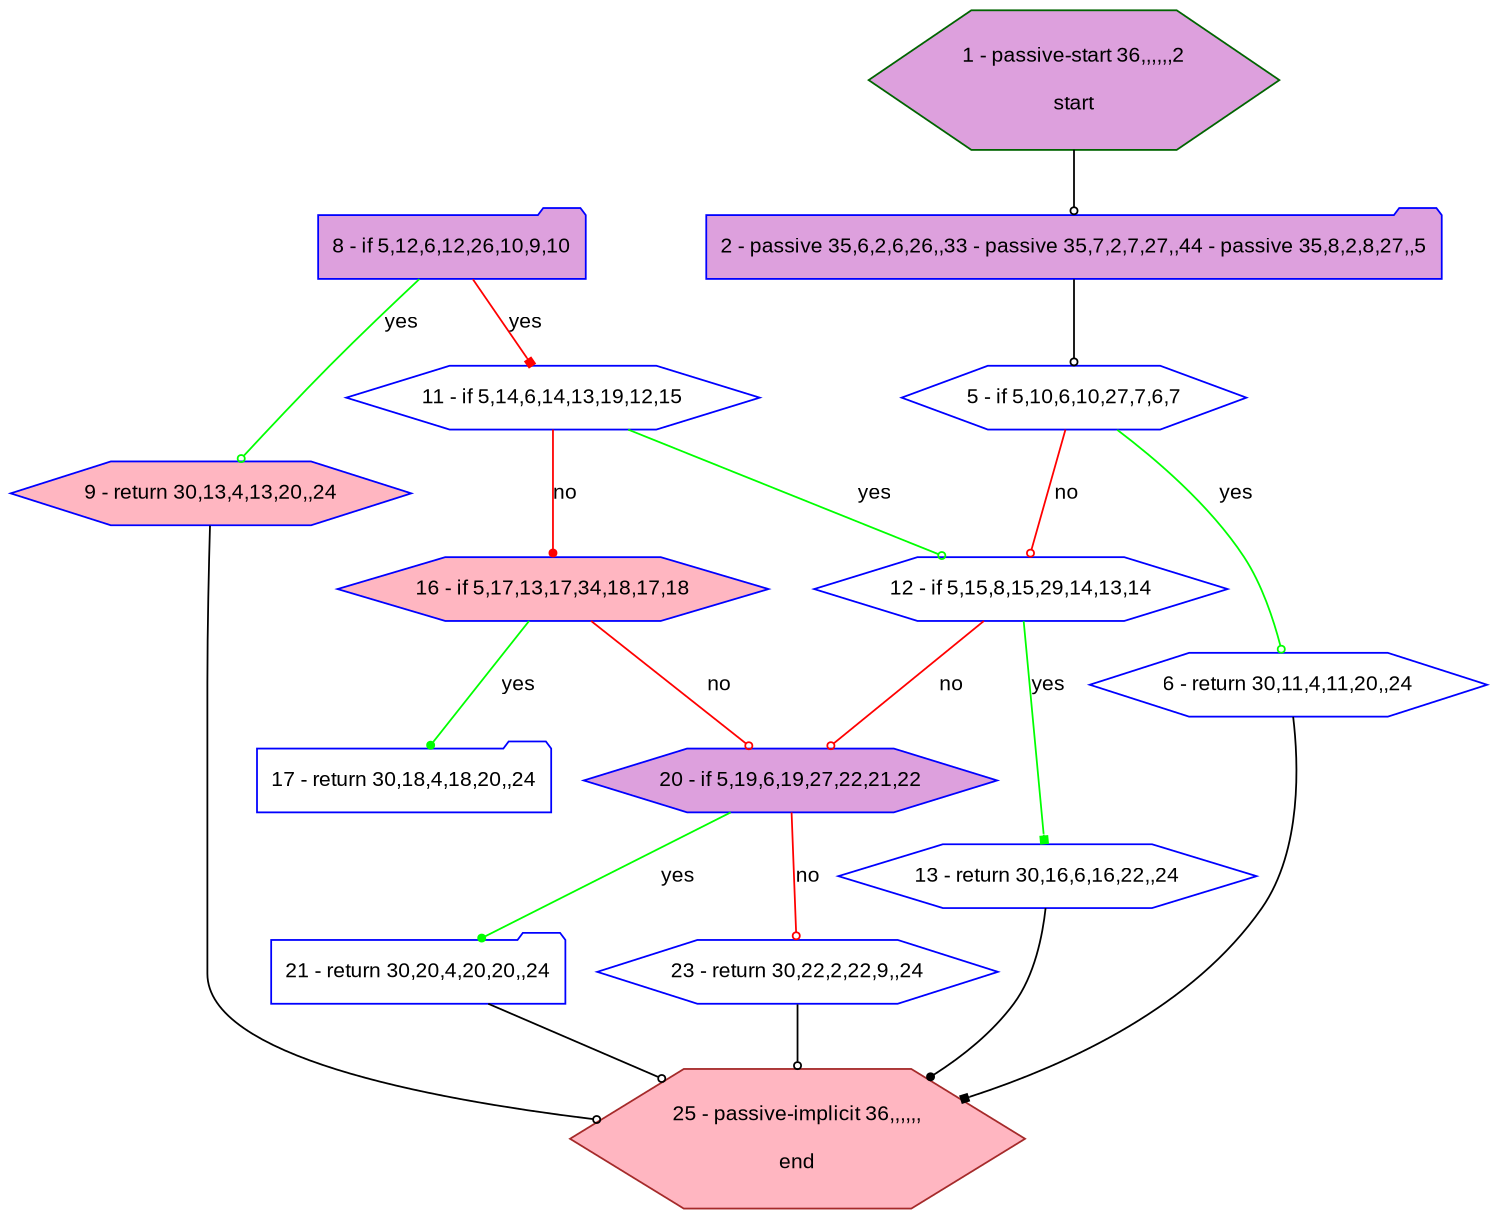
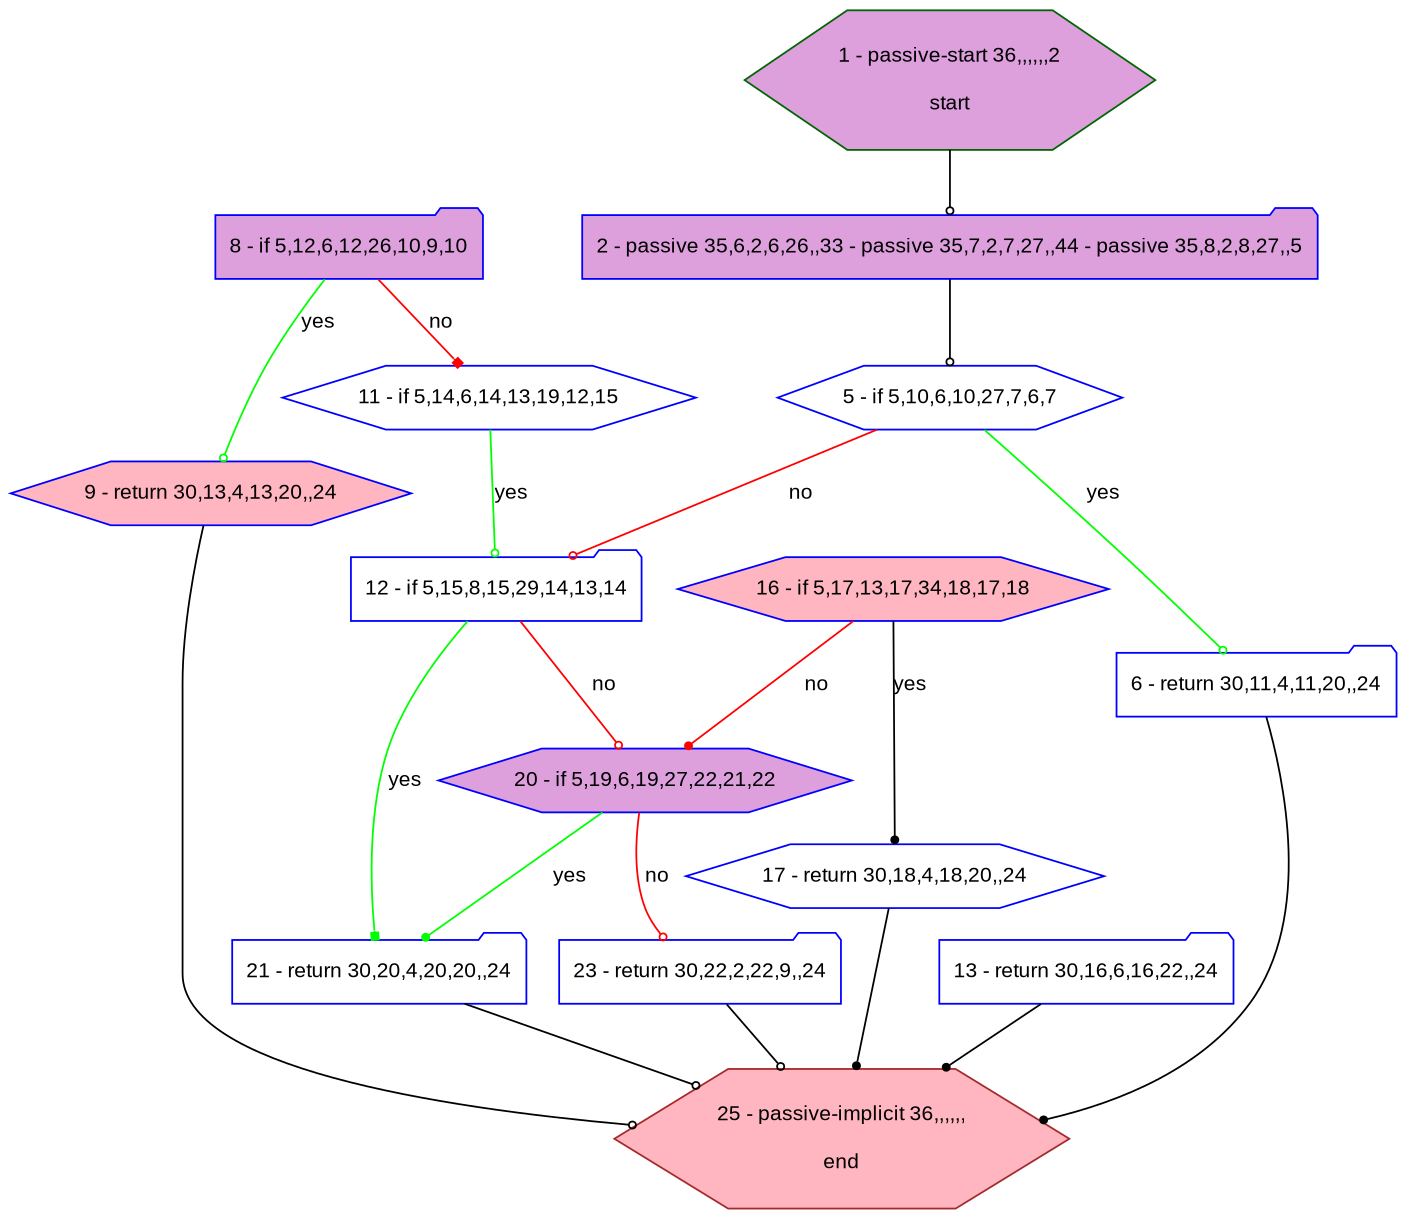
edge "8 - if 5,12,6,12,26,10,9,10" -> "11 - if 5,14,6,14,13,19,12,15": label "yes" -> "no"
edge "11 - if 5,14,6,14,13,19,12,15" -> "16 - if 5,17,13,17,34,18,17,18": removed, label "no"
node "12 - if 5,15,8,15,29,14,13,14": shape hexagon -> folder
edge "16 - if 5,17,13,17,34,18,17,18" -> "17 - return 30,18,4,18,20,,24": color #00ff00 -> #000000
edge "16 - if 5,17,13,17,34,18,17,18" -> "20 - if 5,19,6,19,27,22,21,22": arrowhead odot -> dot
node "6 - return 30,11,4,11,20,,24": shape hexagon -> folder
edge "12 - if 5,15,8,15,29,14,13,14" -> "13 - return 30,16,6,16,22,,24": now "12 - if 5,15,8,15,29,14,13,14" -> "21 - return 30,20,4,20,20,,24"
node "17 - return 30,18,4,18,20,,24": shape folder -> hexagon
node "13 - return 30,16,6,16,22,,24": shape hexagon -> folder
edge "6 - return 30,11,4,11,20,,24" -> "25 - passive-implicit 36,,,,,, end": arrowhead box -> dot
node "23 - return 30,22,2,22,9,,24": shape hexagon -> folder
edge "17 - return 30,18,4,18,20,,24" -> "25 - passive-implicit 36,,,,,, end": added
